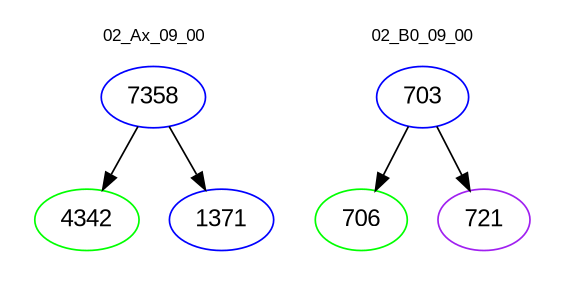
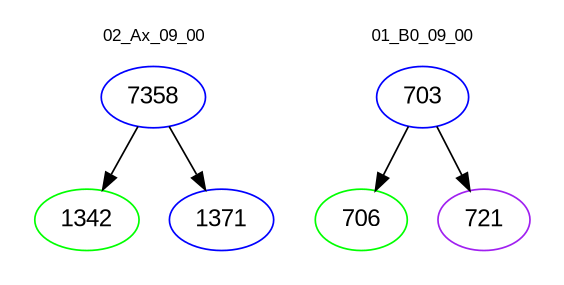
cluster "02_B0_09_00": label "02_B0_09_00" -> "01_B0_09_00"
node "4342": label "4342" -> "1342"
